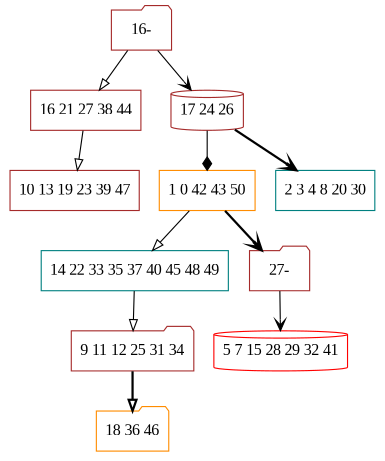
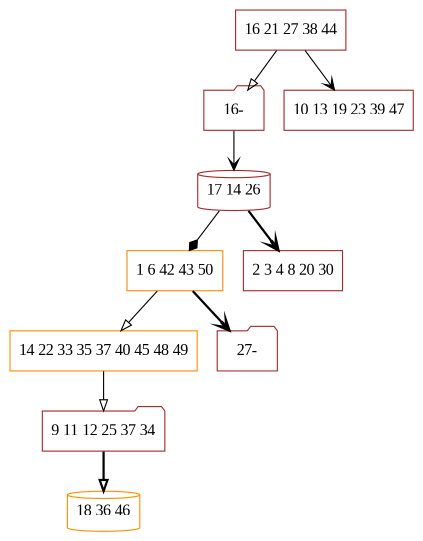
edge "16-" -> "16 21 27 38 44": reversed
node "17 24 26": label "17 24 26" -> "17 14 26"
edge "16 21 27 38 44" -> "10 13 19 23 39 47": arrowhead onormal -> vee
node "1 0 42 43 50": label "1 0 42 43 50" -> "1 6 42 43 50"
node "2 3 4 8 20 30": color teal -> brown
node "14 22 33 35 37 40 45 48 49": color teal -> darkorange
node "9 11 12 25 31 34": label "9 11 12 25 31 34" -> "9 11 12 25 37 34"
node "5 7 15 28 29 32 41": removed
node "18 36 46": shape folder -> cylinder
